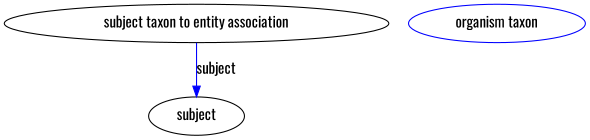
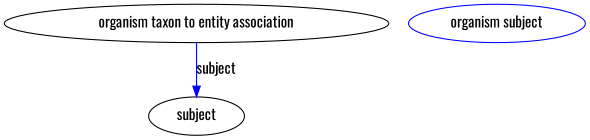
node "subject taxon to entity association": label "subject taxon to entity association" -> "organism taxon to entity association"
node "organism taxon": label "organism taxon" -> "organism subject"
